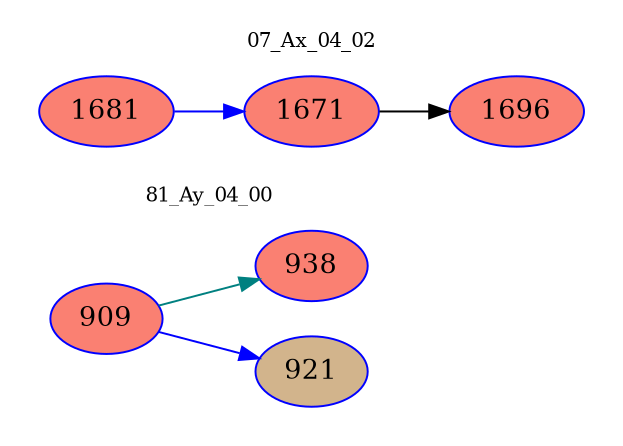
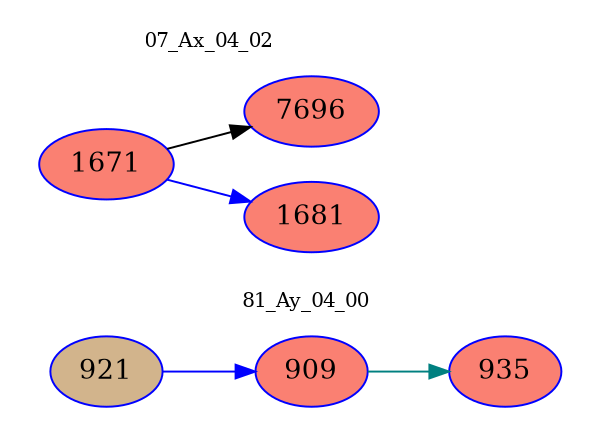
edge "1681" -> "1671": reversed
node "1696": label "1696" -> "7696"
node "938": label "938" -> "935"
edge "909" -> "921": reversed
